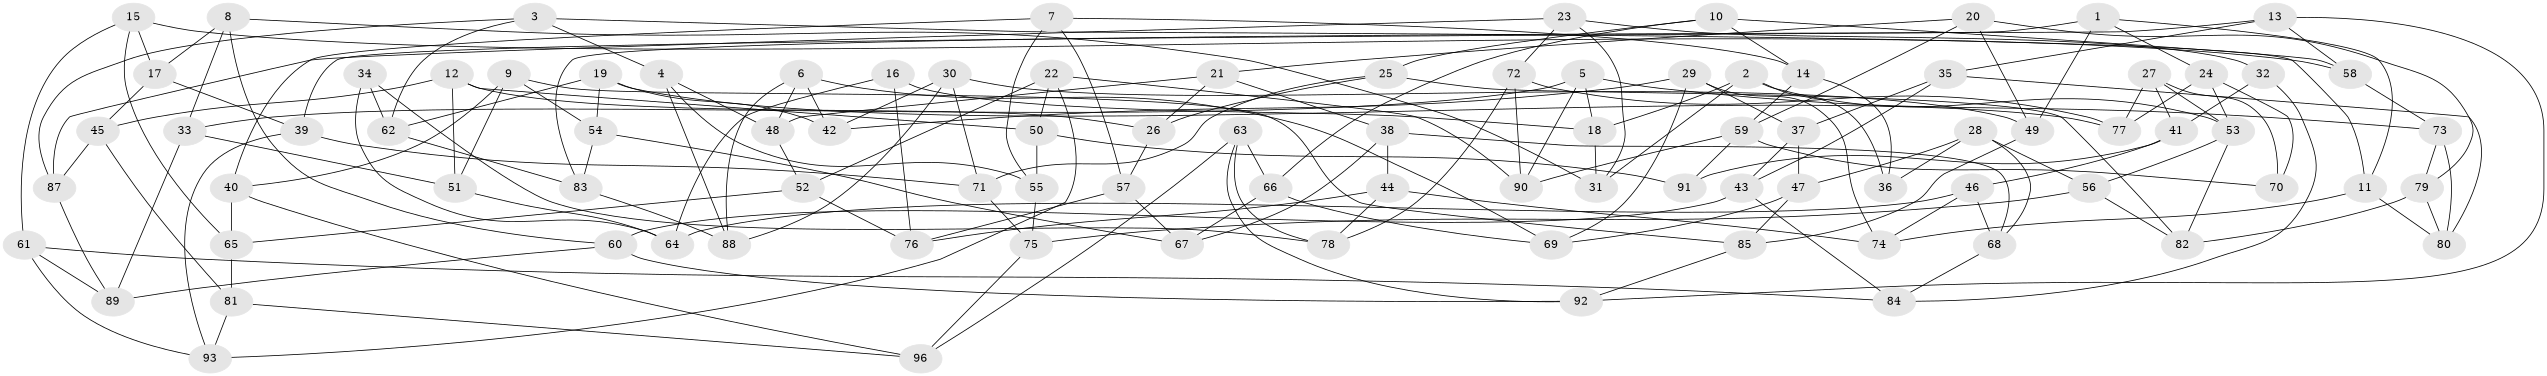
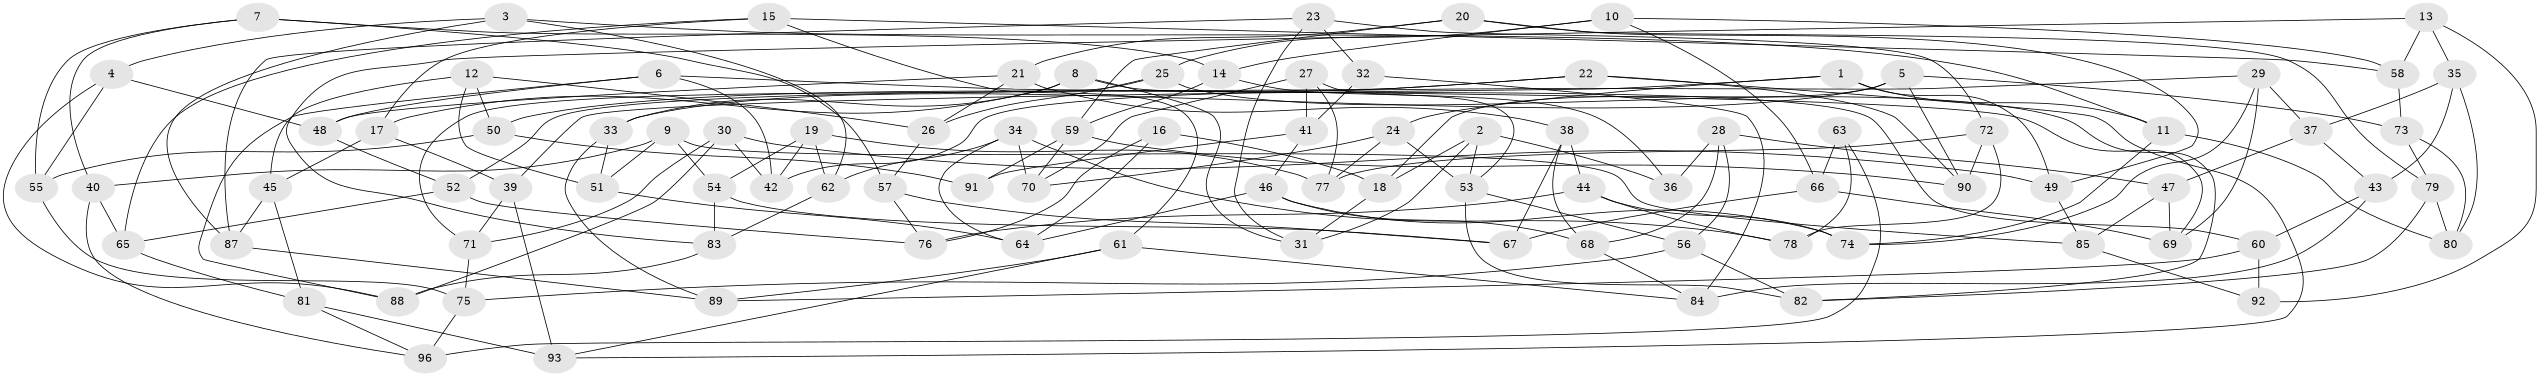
edge "34" -- "70": added
edge "63" -- "92": removed
